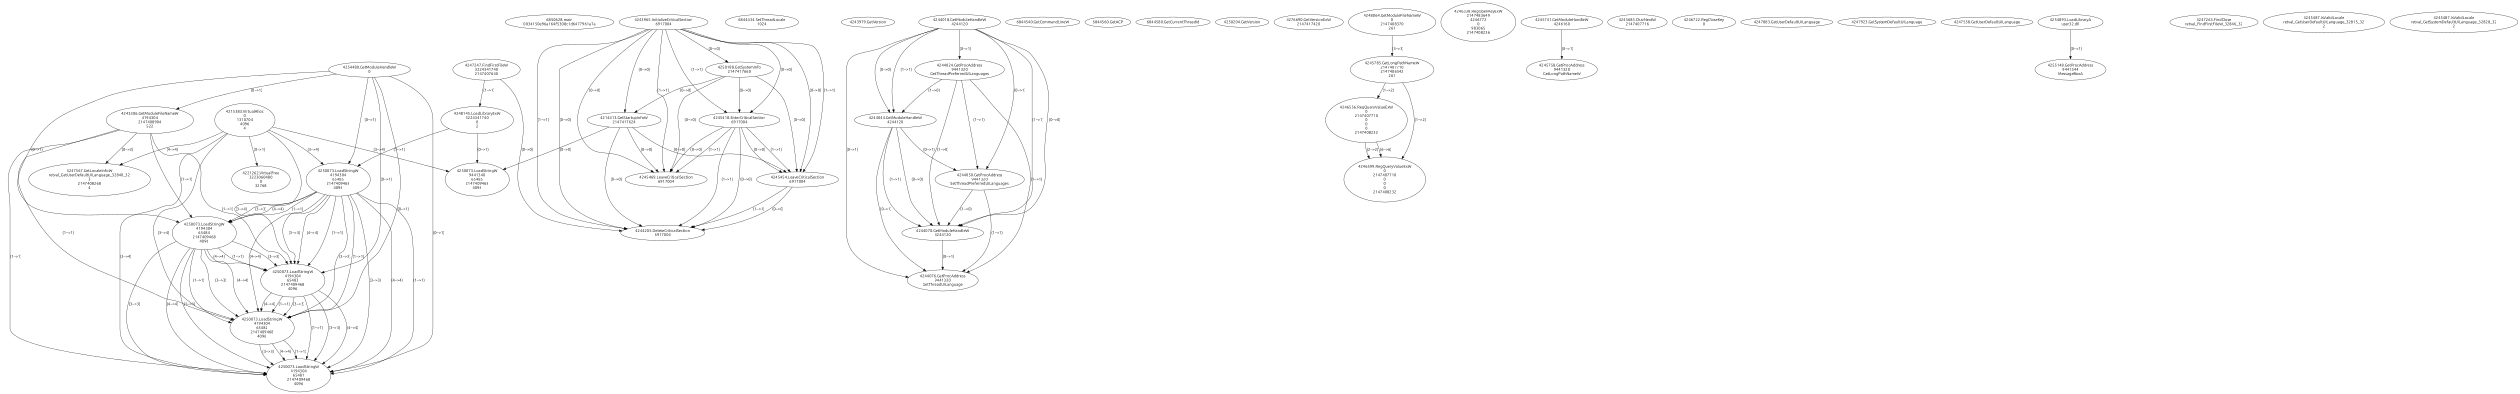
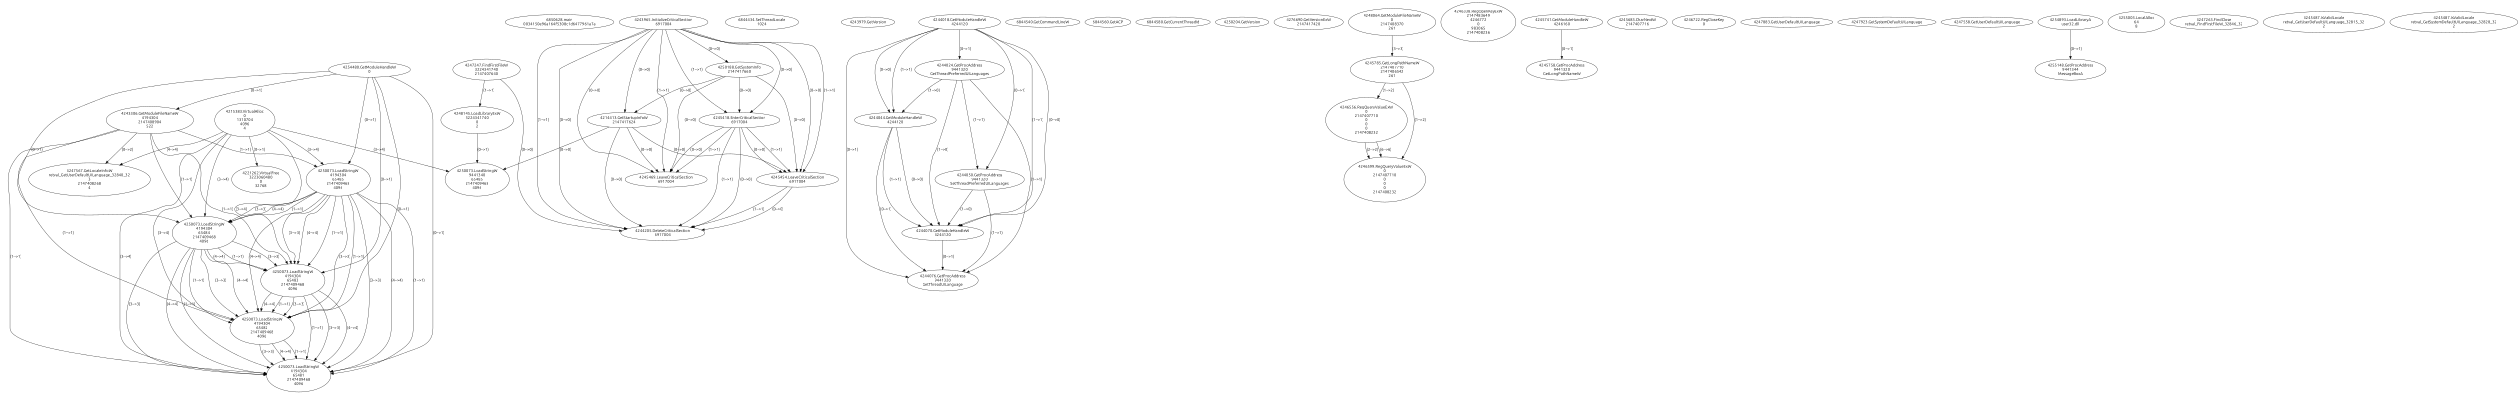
node "4255003.LocalAlloc 64 8": added
edge "4248145.LoadLibraryExW 3224341740 0 2" -> "4250073.LoadStringW 4194304 65485 2147409468 4096": now "4243306.GetModuleFileNameW 4194304 2147408904 522" -> "4250073.LoadStringW 4194304 65485 2147409468 4096"
edge "4244044.GetModuleHandleW 4244120" -> "4244050.GetProcAddress 9441320 SetThreadPreferredUILanguages": removed, label "(0-->1)"
edge "4215383.VirtualAlloc 0 1310704 4096 4" -> "4250073.LoadStringW 4194304 65484 2147409468 4096": added, label "(3-->4)"
